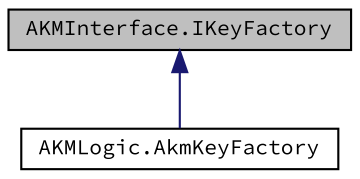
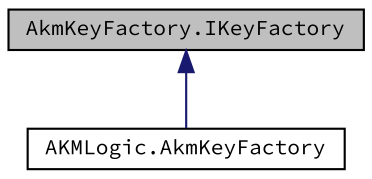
node "AKMInterface.IKeyFactory": label "AKMInterface.IKeyFactory" -> "AkmKeyFactory.IKeyFactory"
